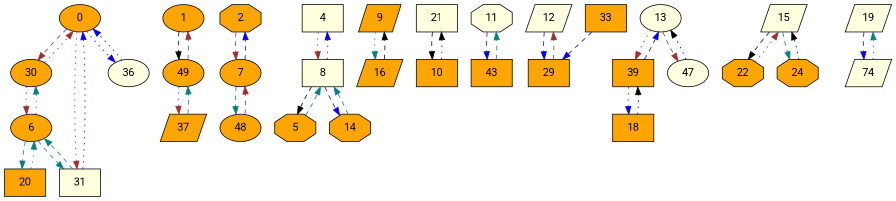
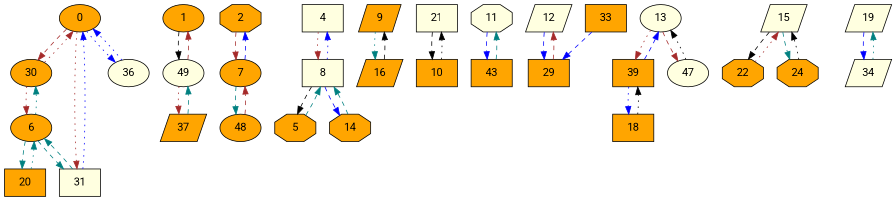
node "49": fillcolor orange -> lightyellow
node "74": label "74" -> "34"
